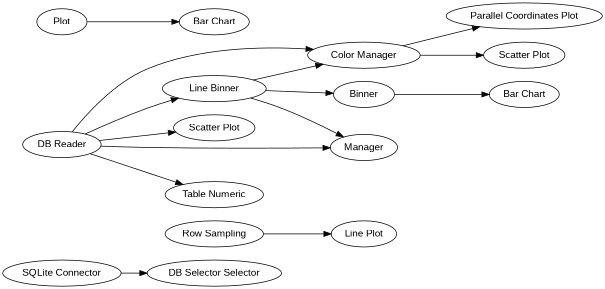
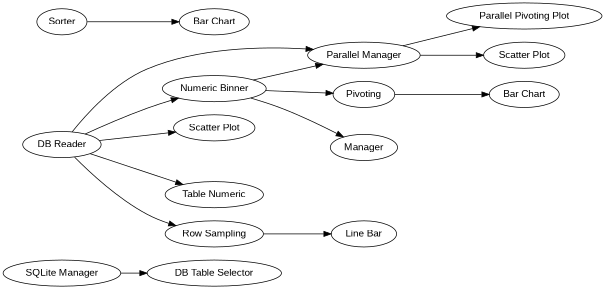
node "Parallel Coordinates Plot": label "Parallel Coordinates Plot" -> "Parallel Pivoting Plot"
node "Plot": label "Plot" -> "Sorter"
node "Color Manager": label "Color Manager" -> "Parallel Manager"
node "Line Binner": label "Line Binner" -> "Numeric Binner"
node "Binner": label "Binner" -> "Pivoting"
edge "DB Reader" -> "Manager": now "DB Reader" -> "Row Sampling"
node "Line Plot": label "Line Plot" -> "Line Bar"
node "SQLite Connector": label "SQLite Connector" -> "SQLite Manager"
node "DB Selector Selector": label "DB Selector Selector" -> "DB Table Selector"
